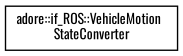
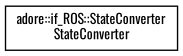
node "adore::if_ROS::VehicleMotion StateConverter": label "adore::if_ROS::VehicleMotion StateConverter" -> "adore::if_ROS::StateConverter StateConverter"
